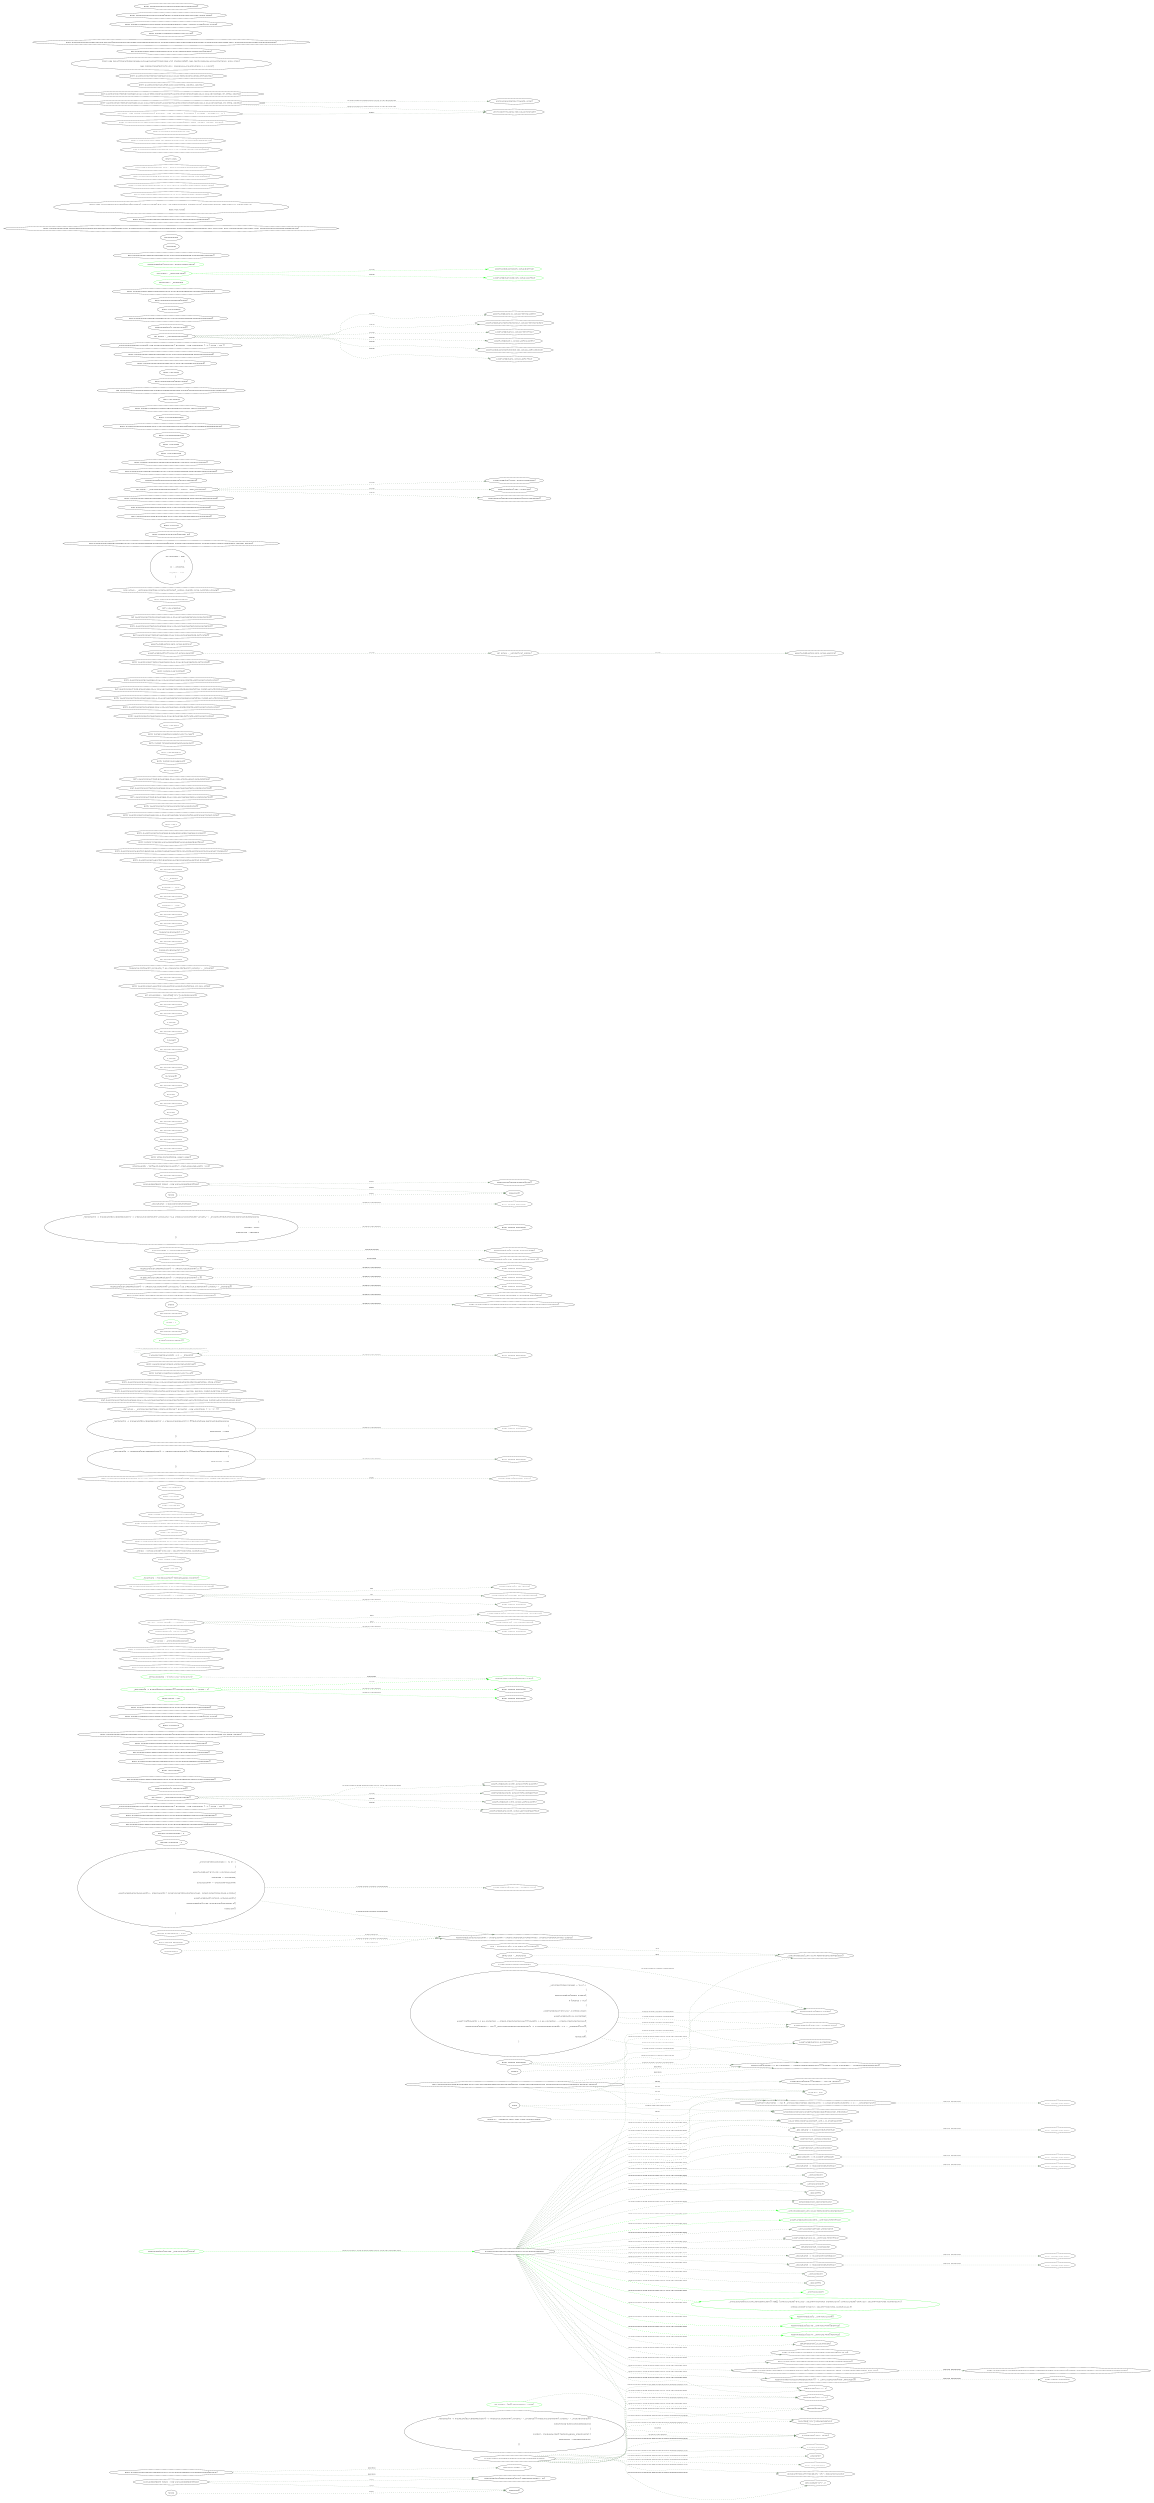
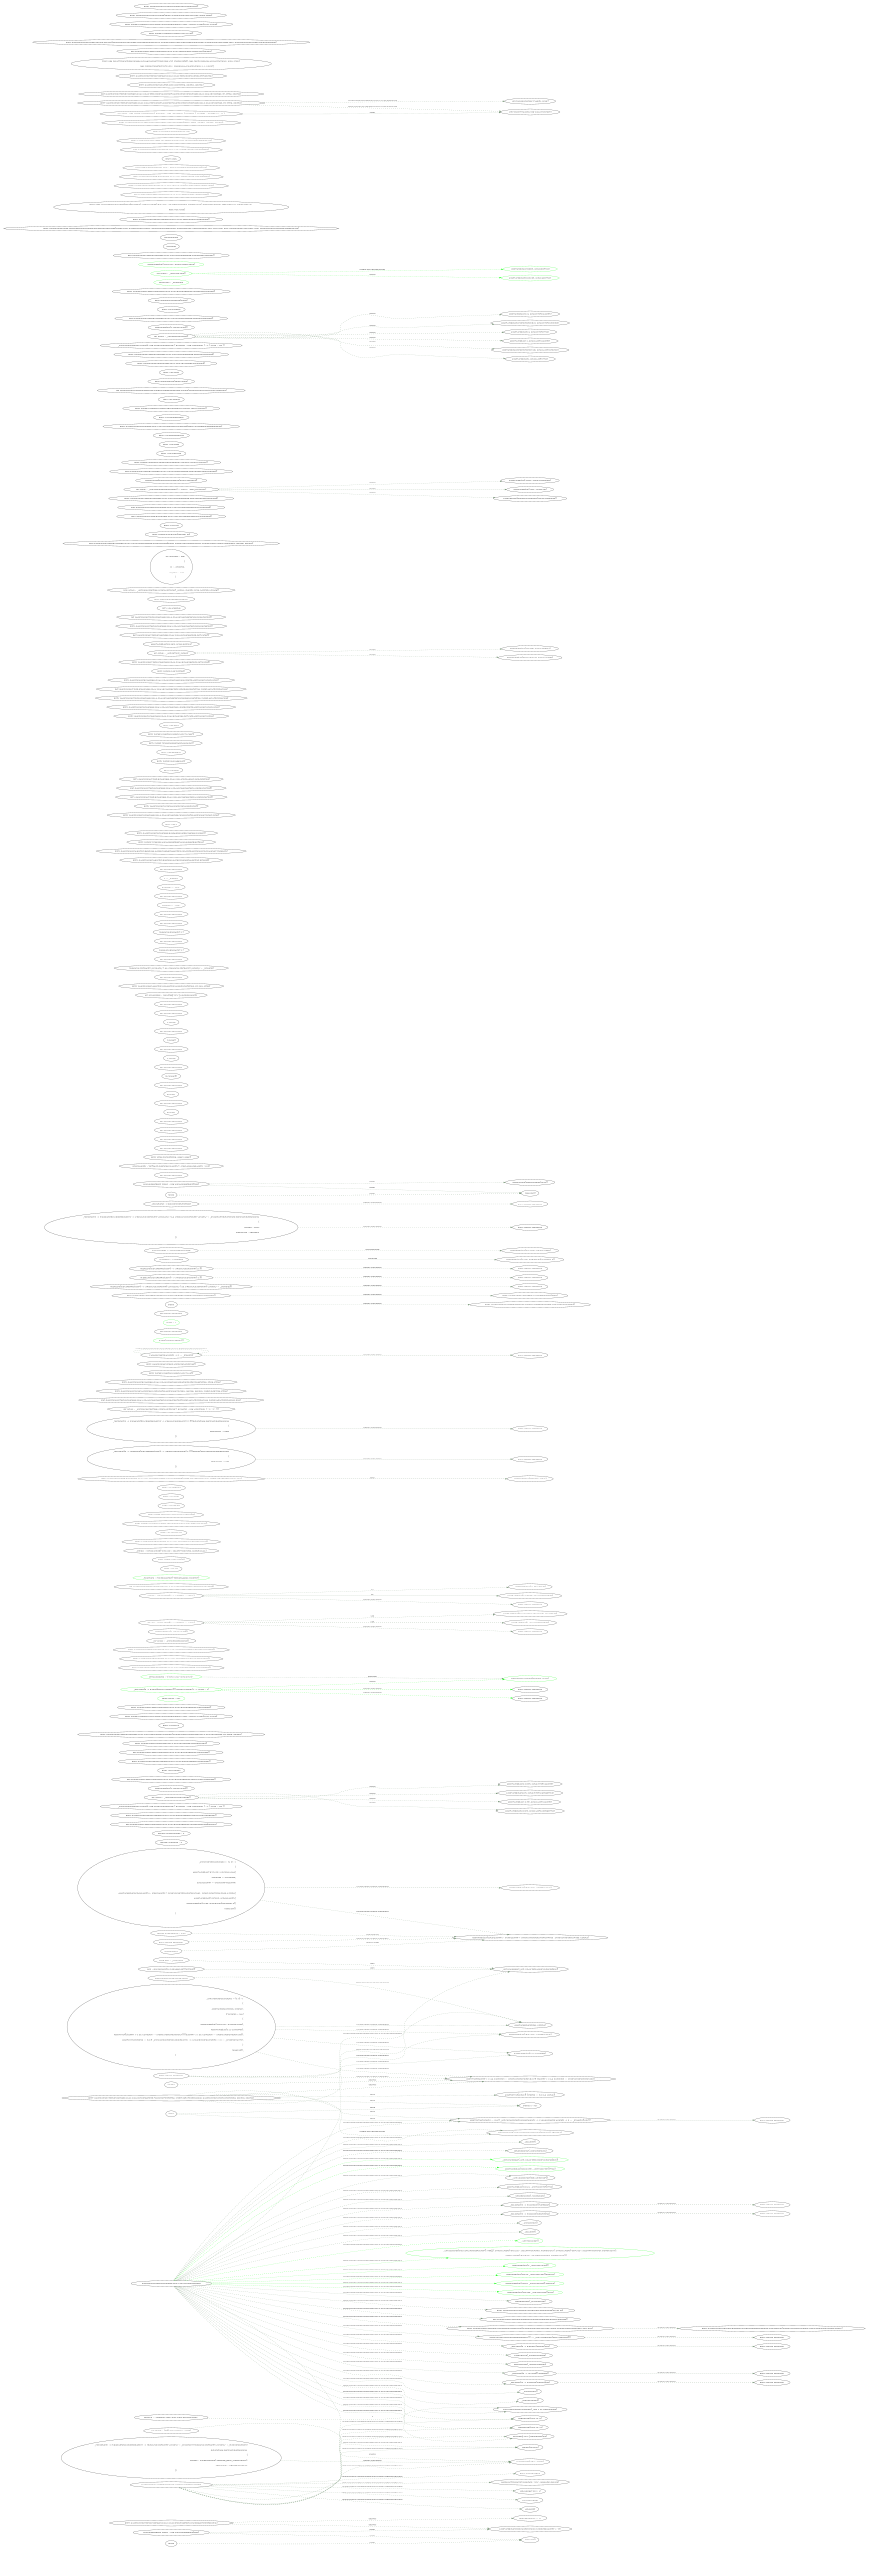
edge "var actual = _unit.Ticks.First()" -> "Assert.AreEqual(4388m, actual.BidPrice)": label "actual" -> "System.Net.HttpStatusCode"
edge "Assert.AreEqual(5957.11914015, actual.Quantity)" -> "var actual = _unit.GetTick(_symbol)": reversed
edge "var actual = _unit.GetAccountHoldings()" -> "Assert.AreEqual(0.005m, actual.First().Quantity)": label "QuantConnect.Tests.Brokerages.GDAX.GDAXBrokerageTests" -> "actual"
edge "Assert.AreEqual(333.985, _unit.Ticks.First().Price)" -> "QuantConnect.Tests.Brokerages.GDAX.GDAXBrokerageTests": reversed
node "var shares = (int)(-spyHoldings * .005m)": color green -> black
